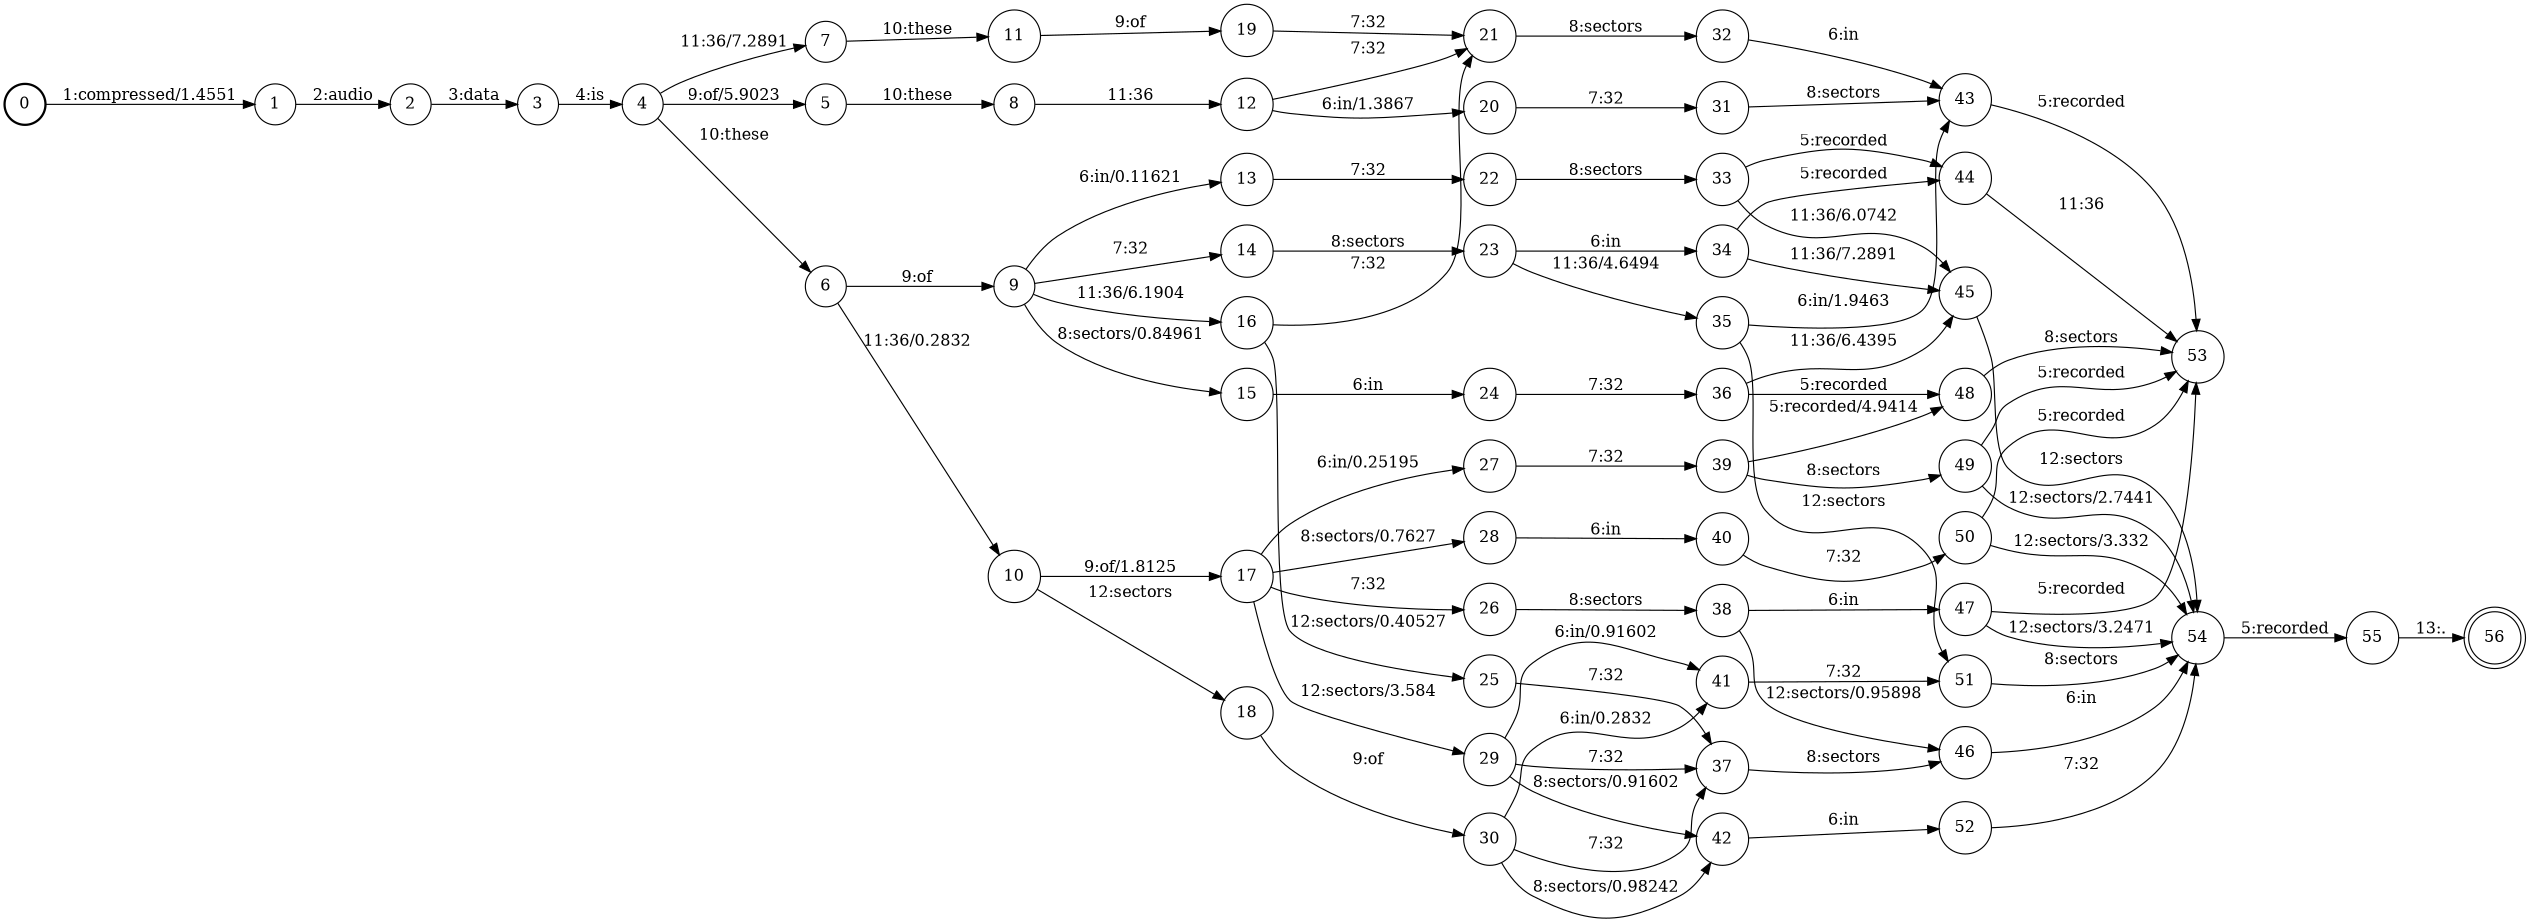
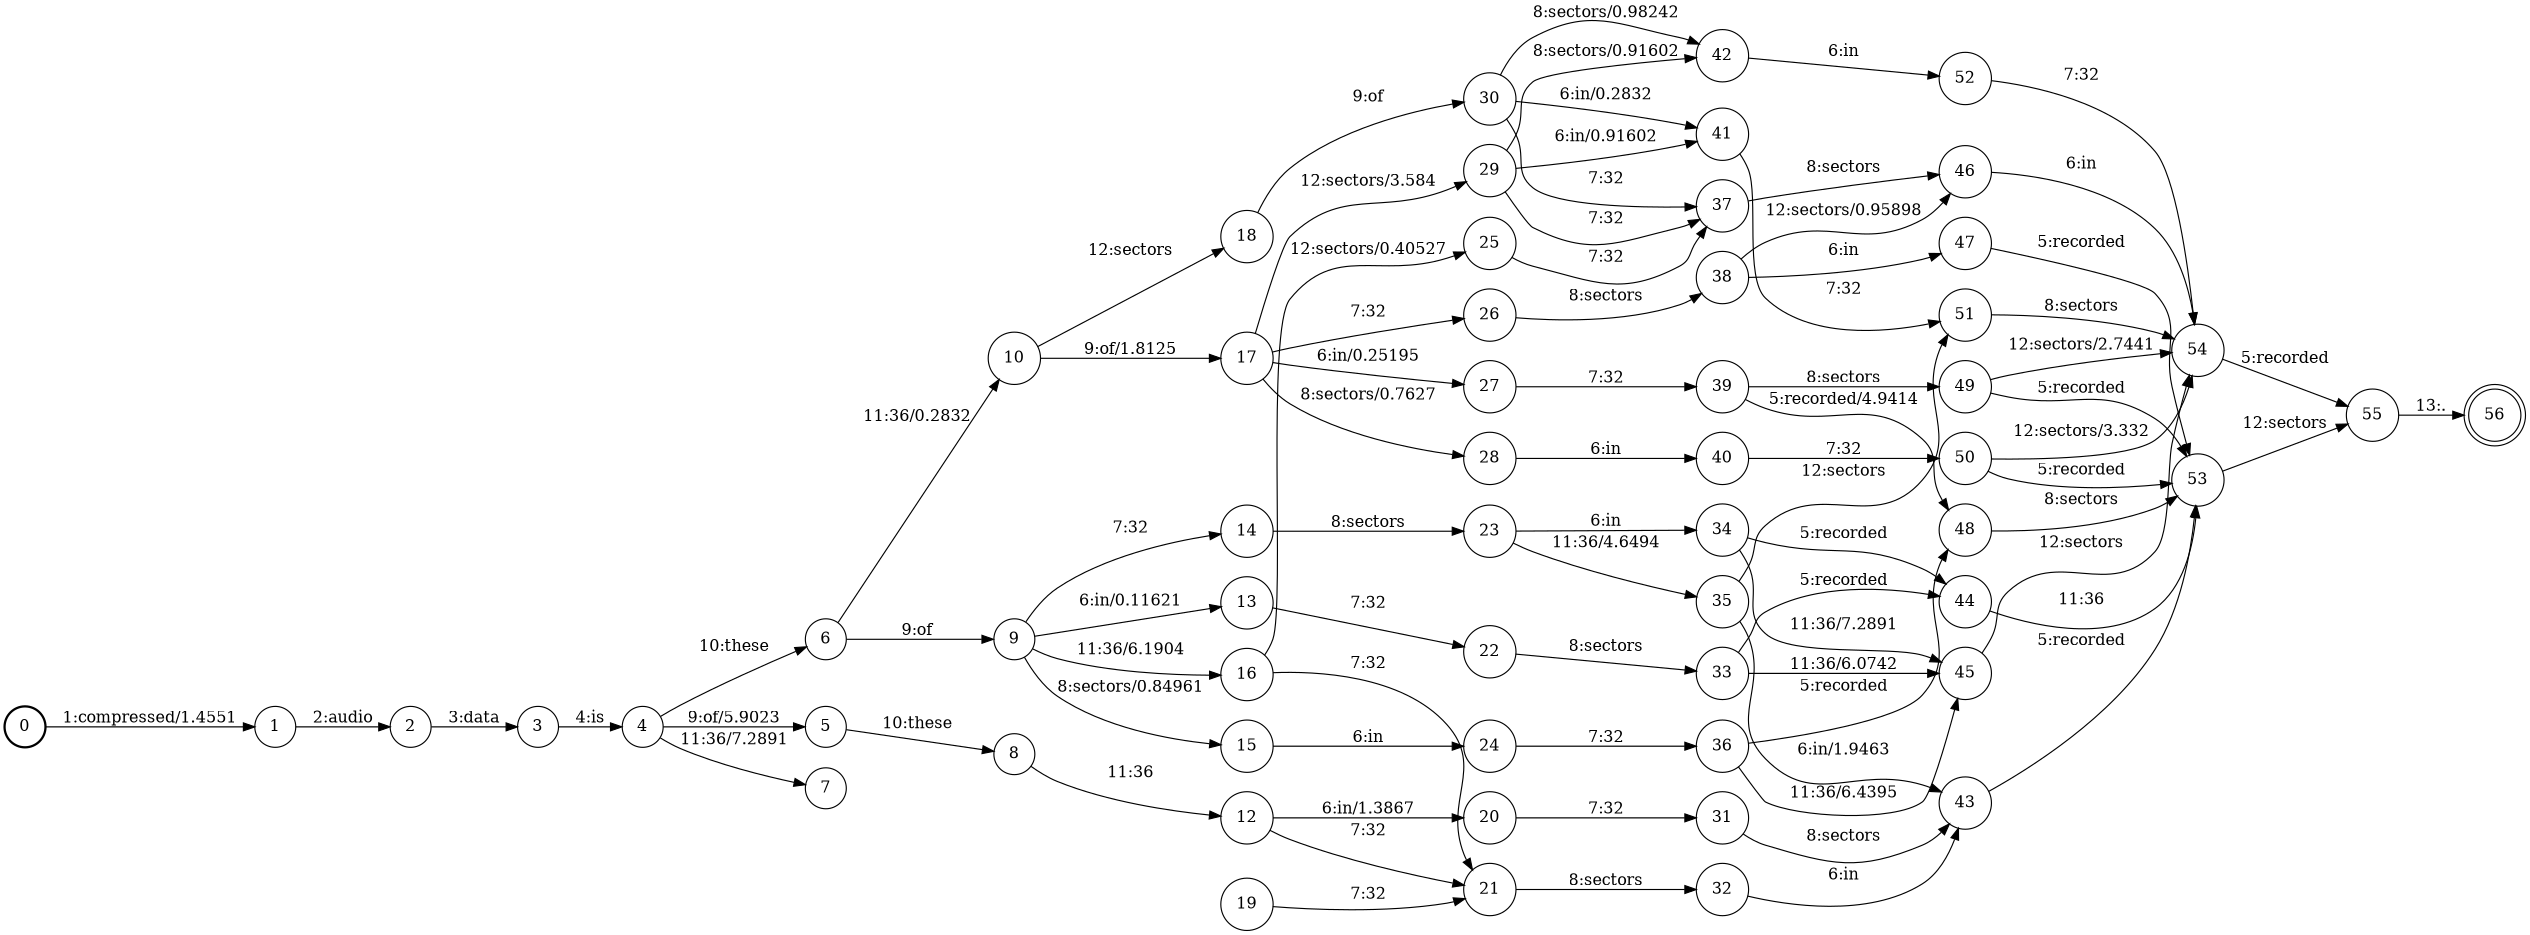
node "11": removed
edge "53" -> "55": added, label "12:sectors"
edge "47" -> "54": removed, label "12:sectors/3.2471"
